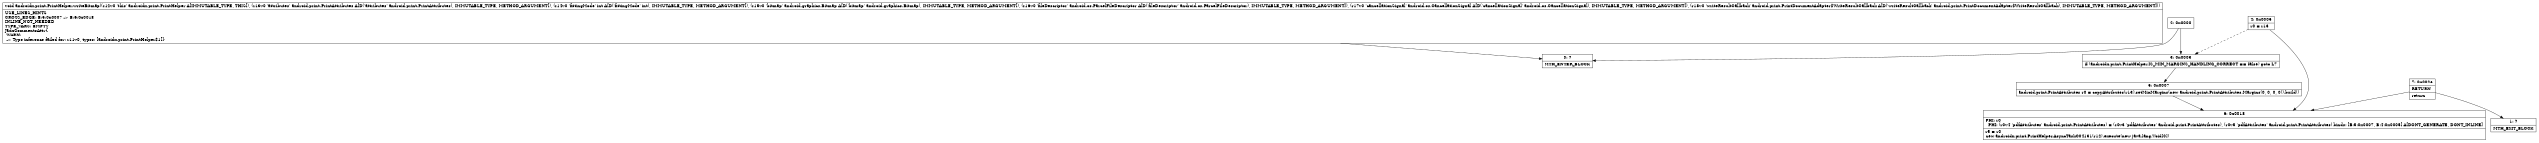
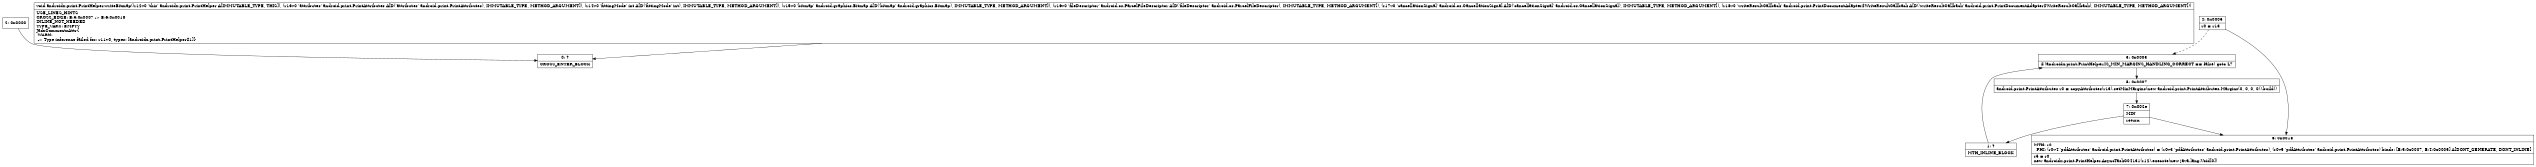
edge "2: 0x0000" -> "3: 0x0003": now "1: ?" -> "3: 0x0003"
node "0: ?": text "MTH_ENTER_BLOCK" -> "CROSS_ENTER_BLOCK"
node "7: 0x002e": text "RETURN" -> "MIN"
edge "5: 0x0007" -> "6: 0x0018": now "5: 0x0007" -> "7: 0x002e"
node "6: 0x0018": text "PHI: r0" -> "MTH: r0"
node "1: ?": text "MTH_EXIT_BLOCK" -> "MTH_INLINE_BLOCK"
